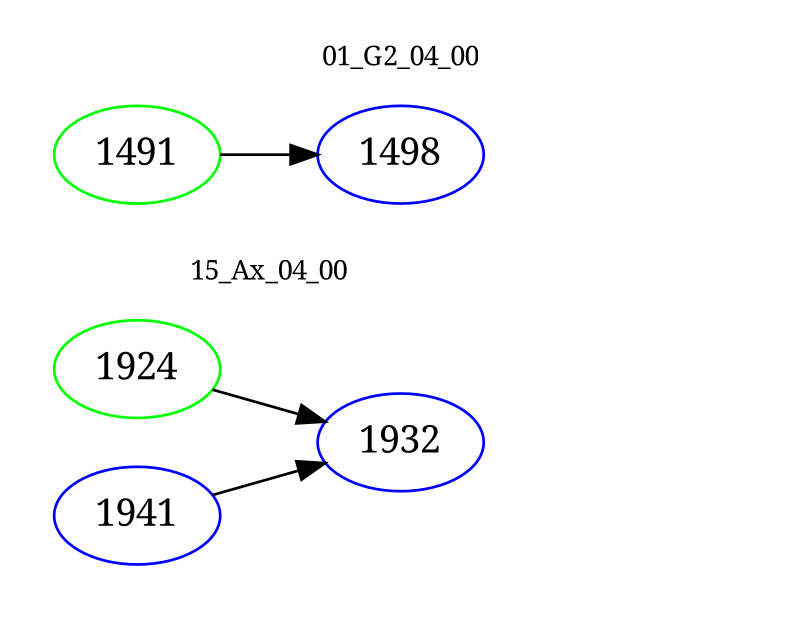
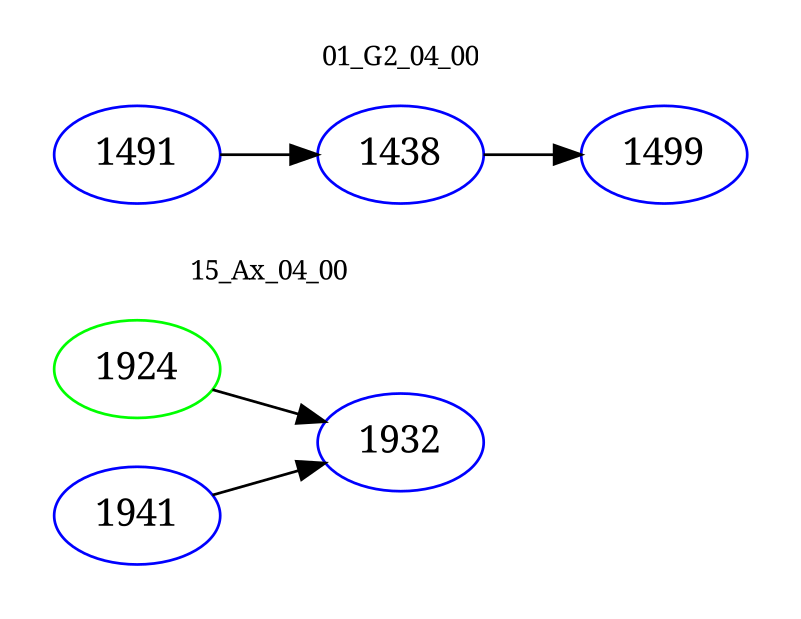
node "1491": color green -> blue
node "1498": label "1498" -> "1438"
node "1499": added
